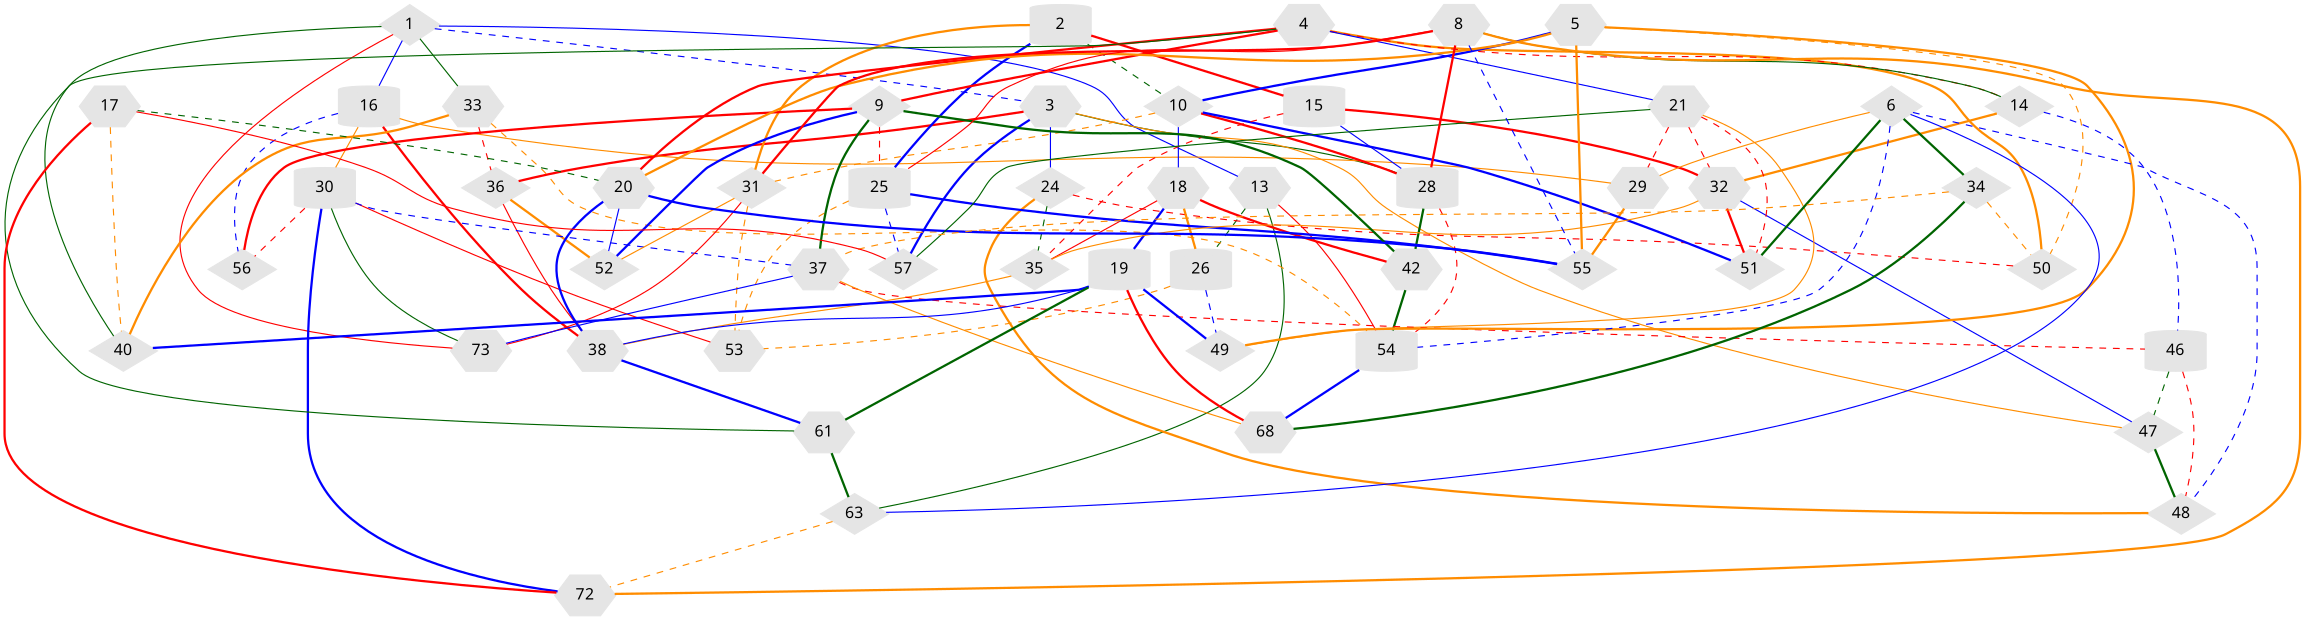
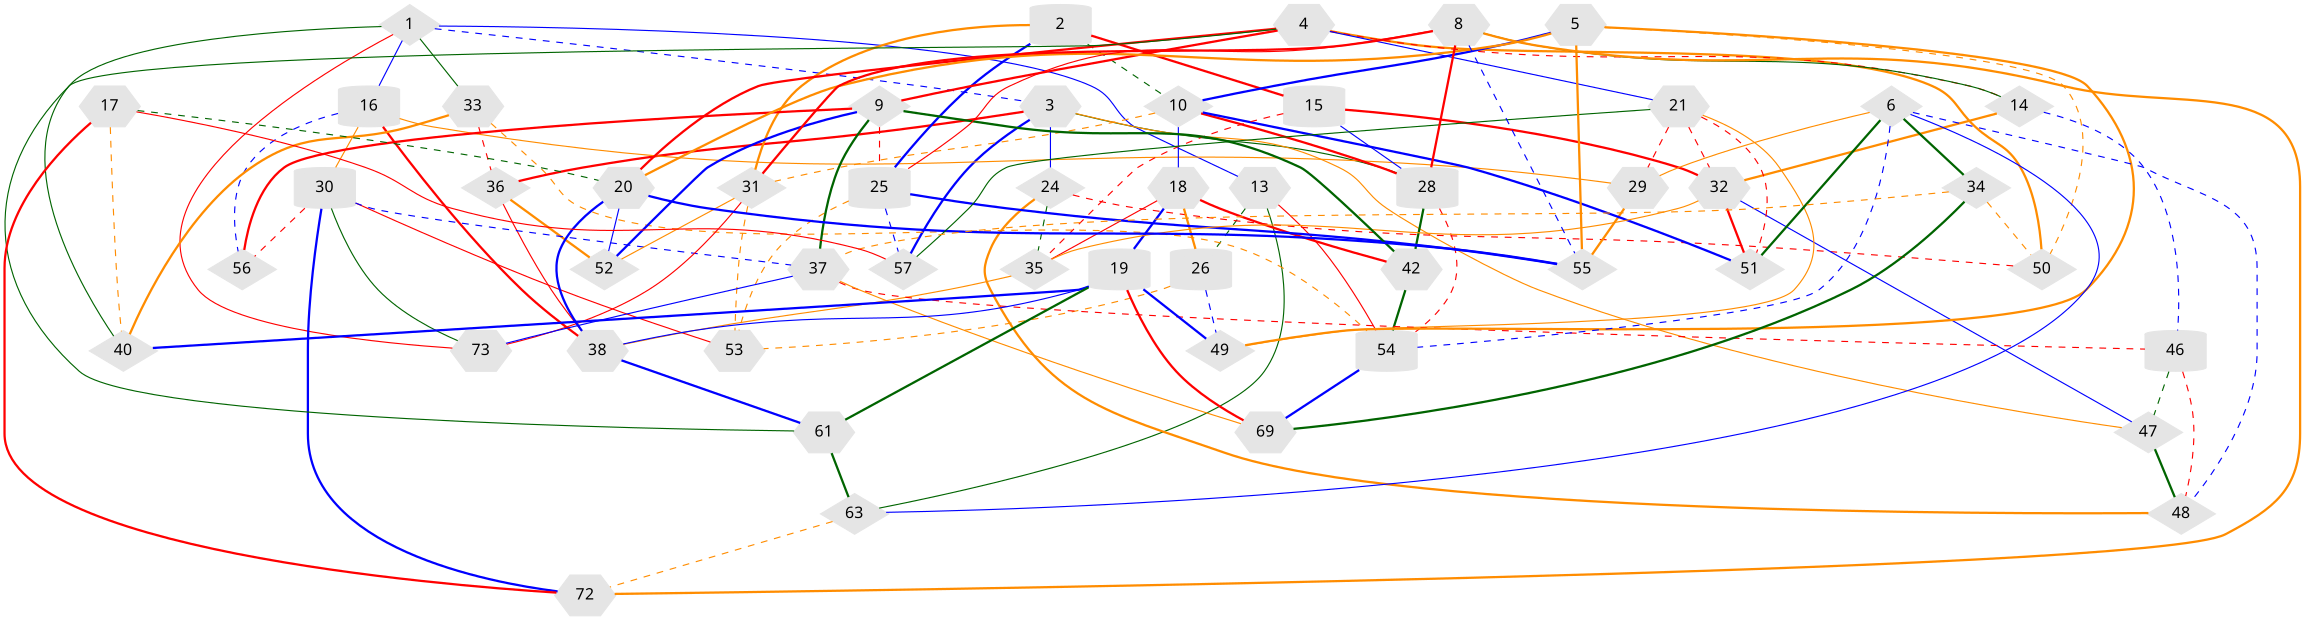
node "68": label "68" -> "69"
